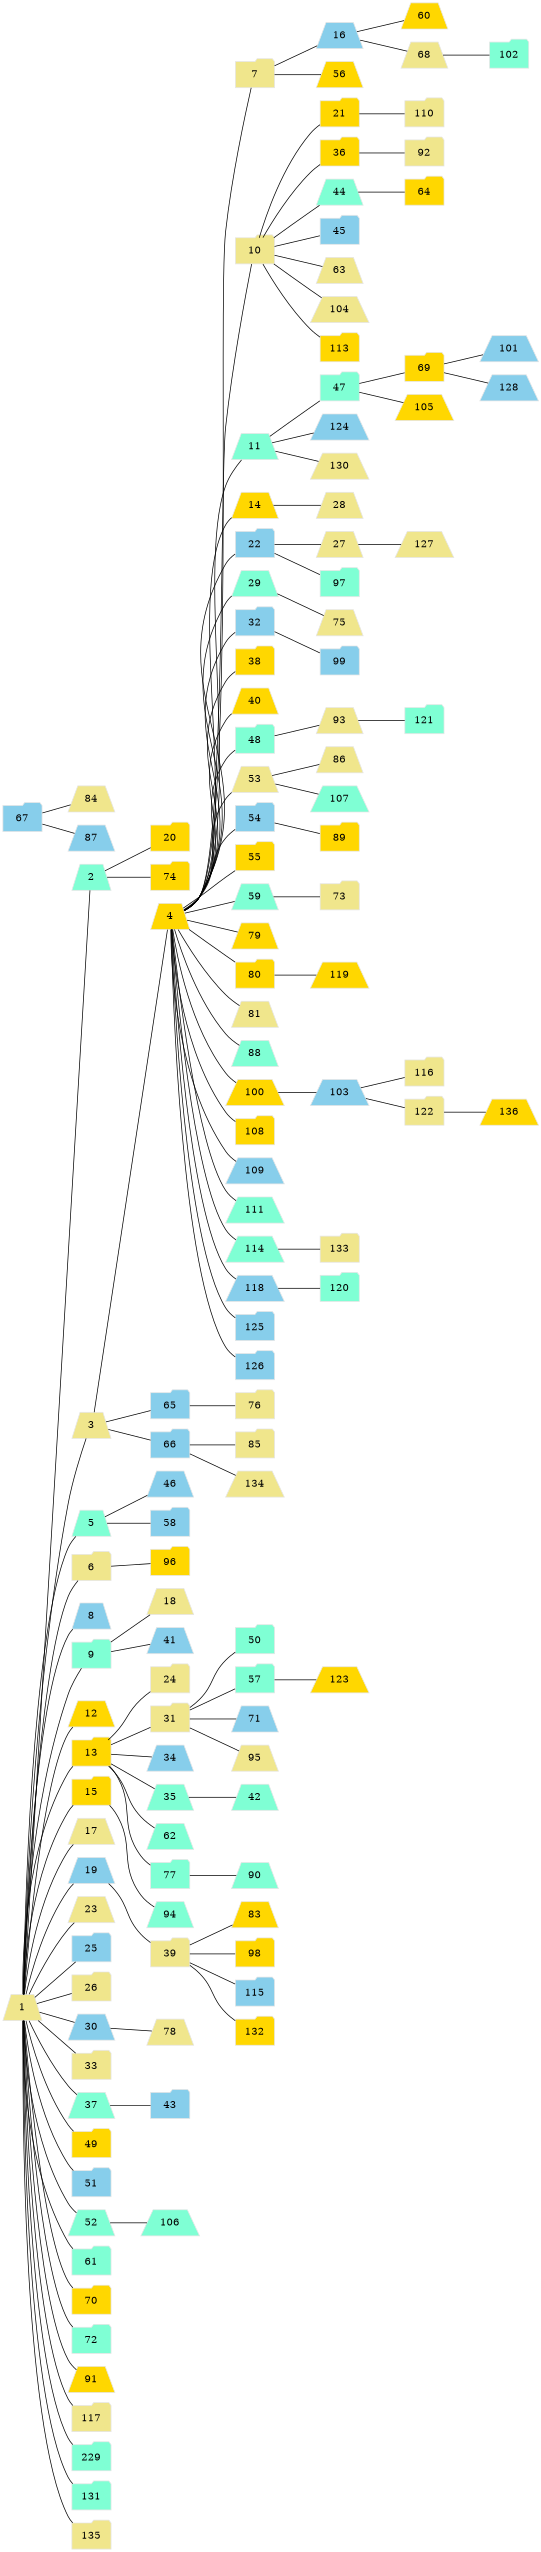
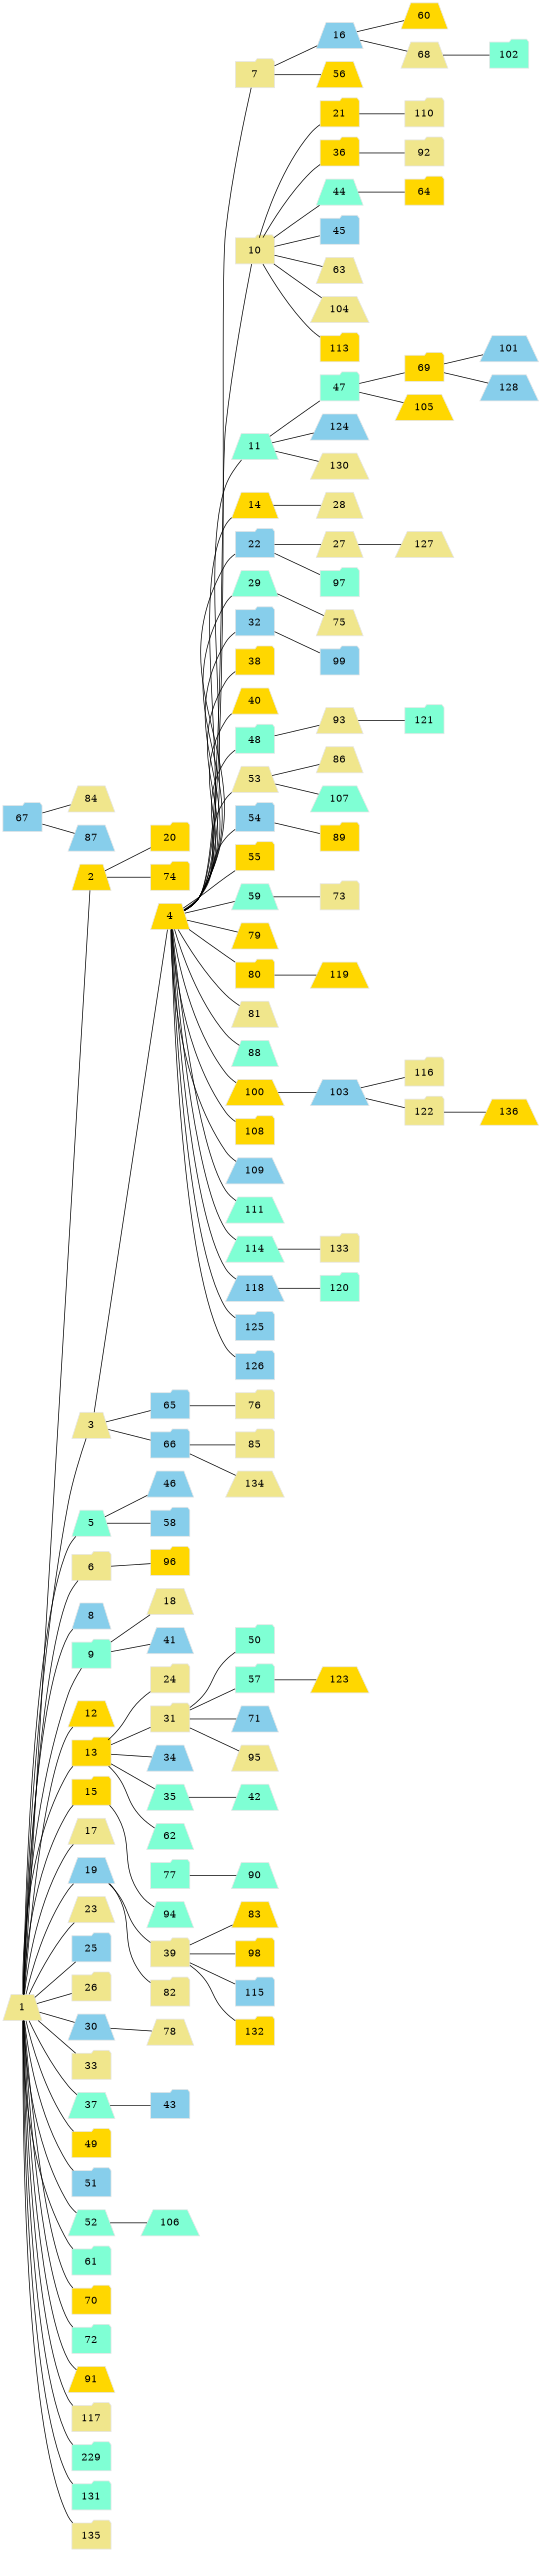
node "2": fillcolor aquamarine -> gold
edge "13" -- "77": removed
node "82": added
